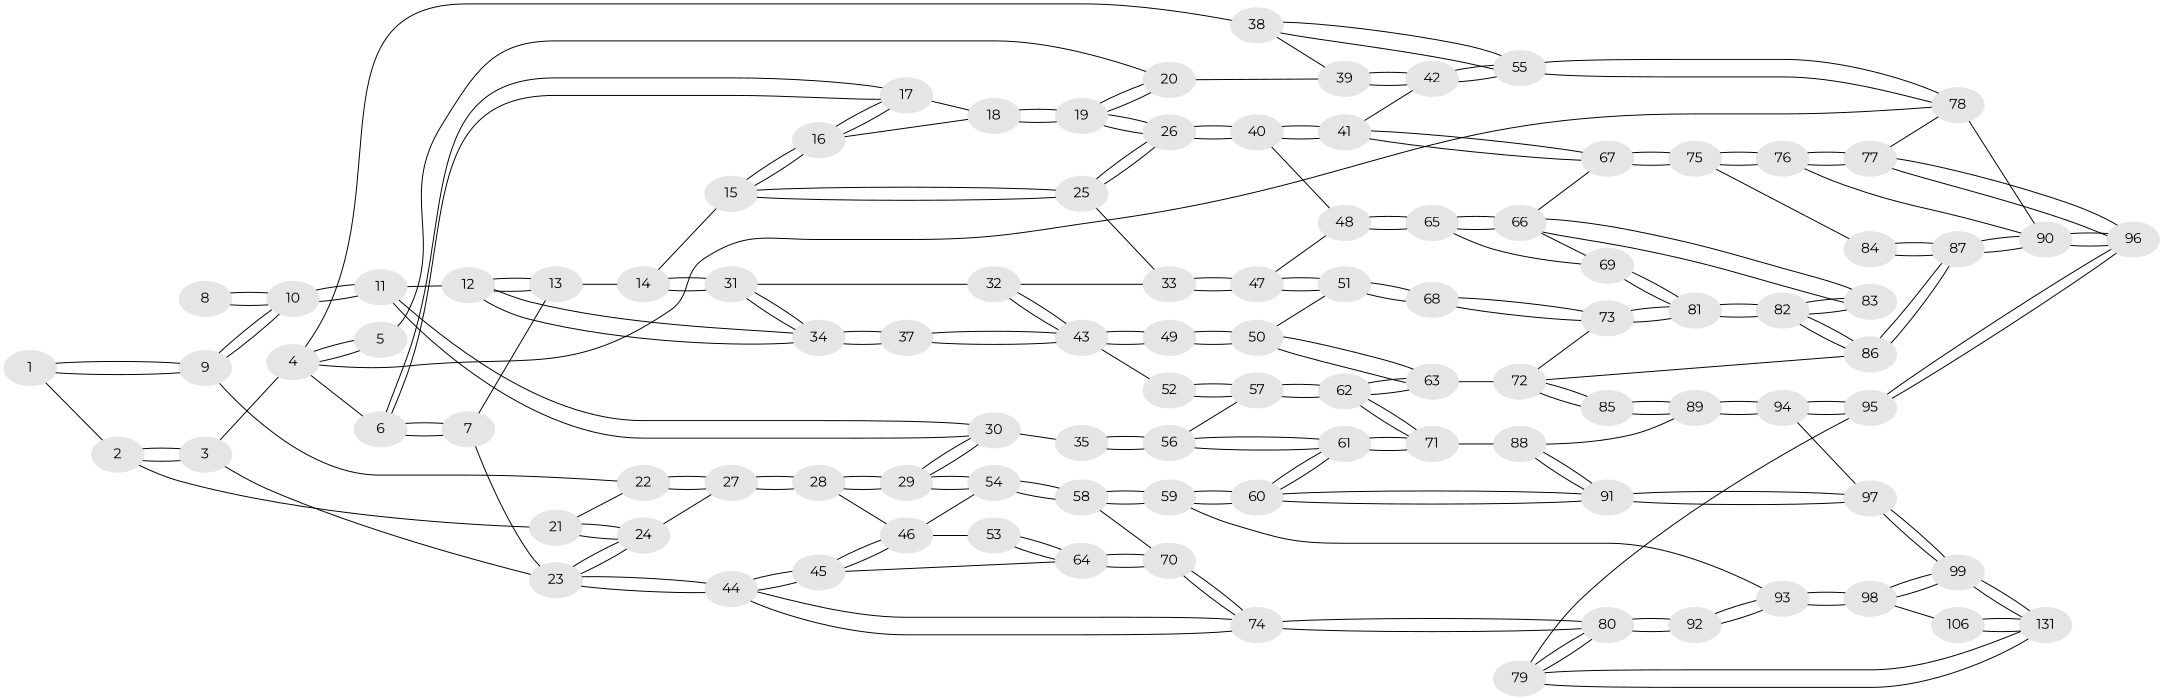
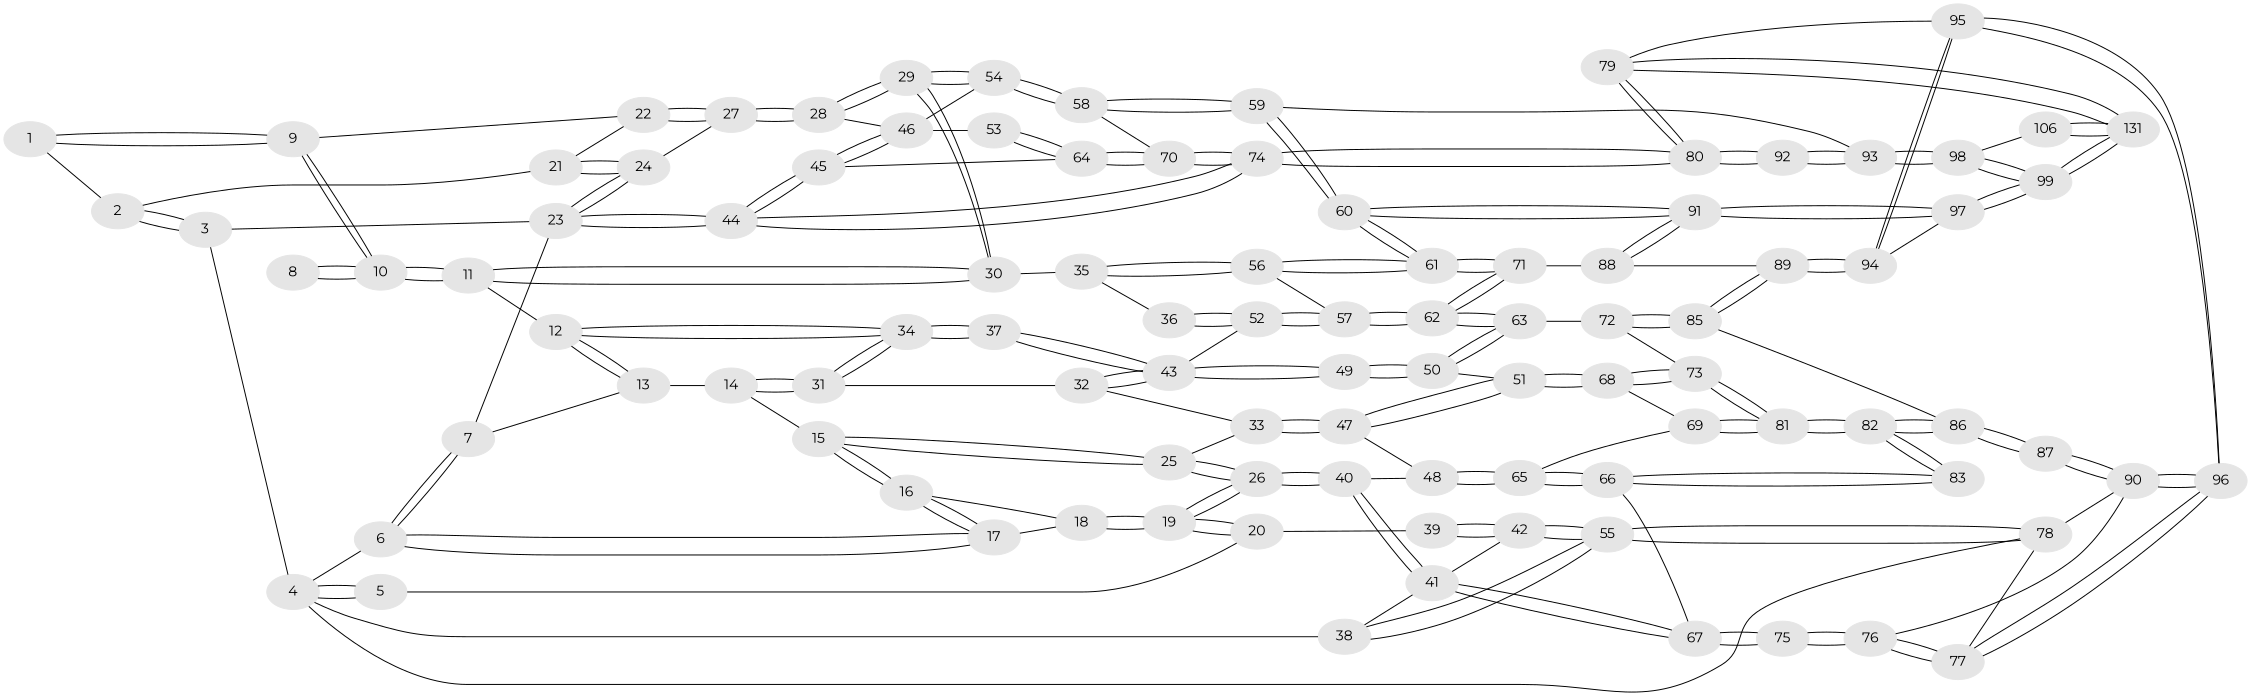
edge "38" -- "39": now "38" -- "41"
edge "66" -- "69": now "68" -- "69"
node "84": removed
node "36": added
edge "86" -- "72": now "86" -- "85"
